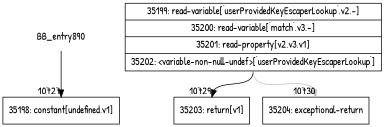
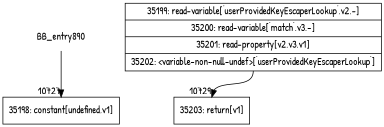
node "35204: exceptional-return": removed
